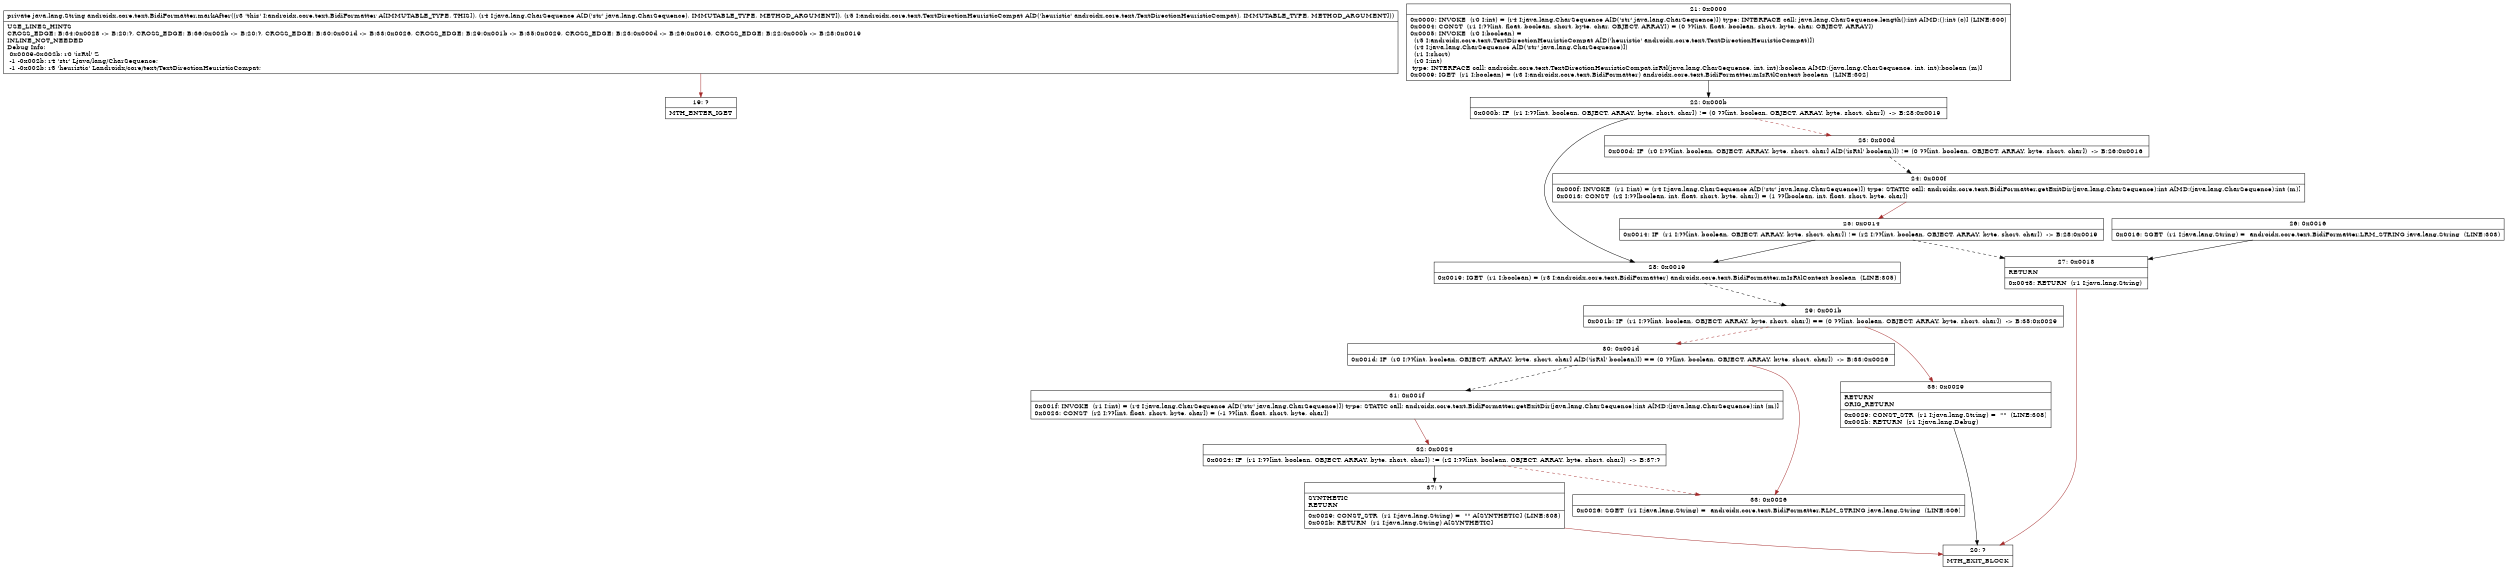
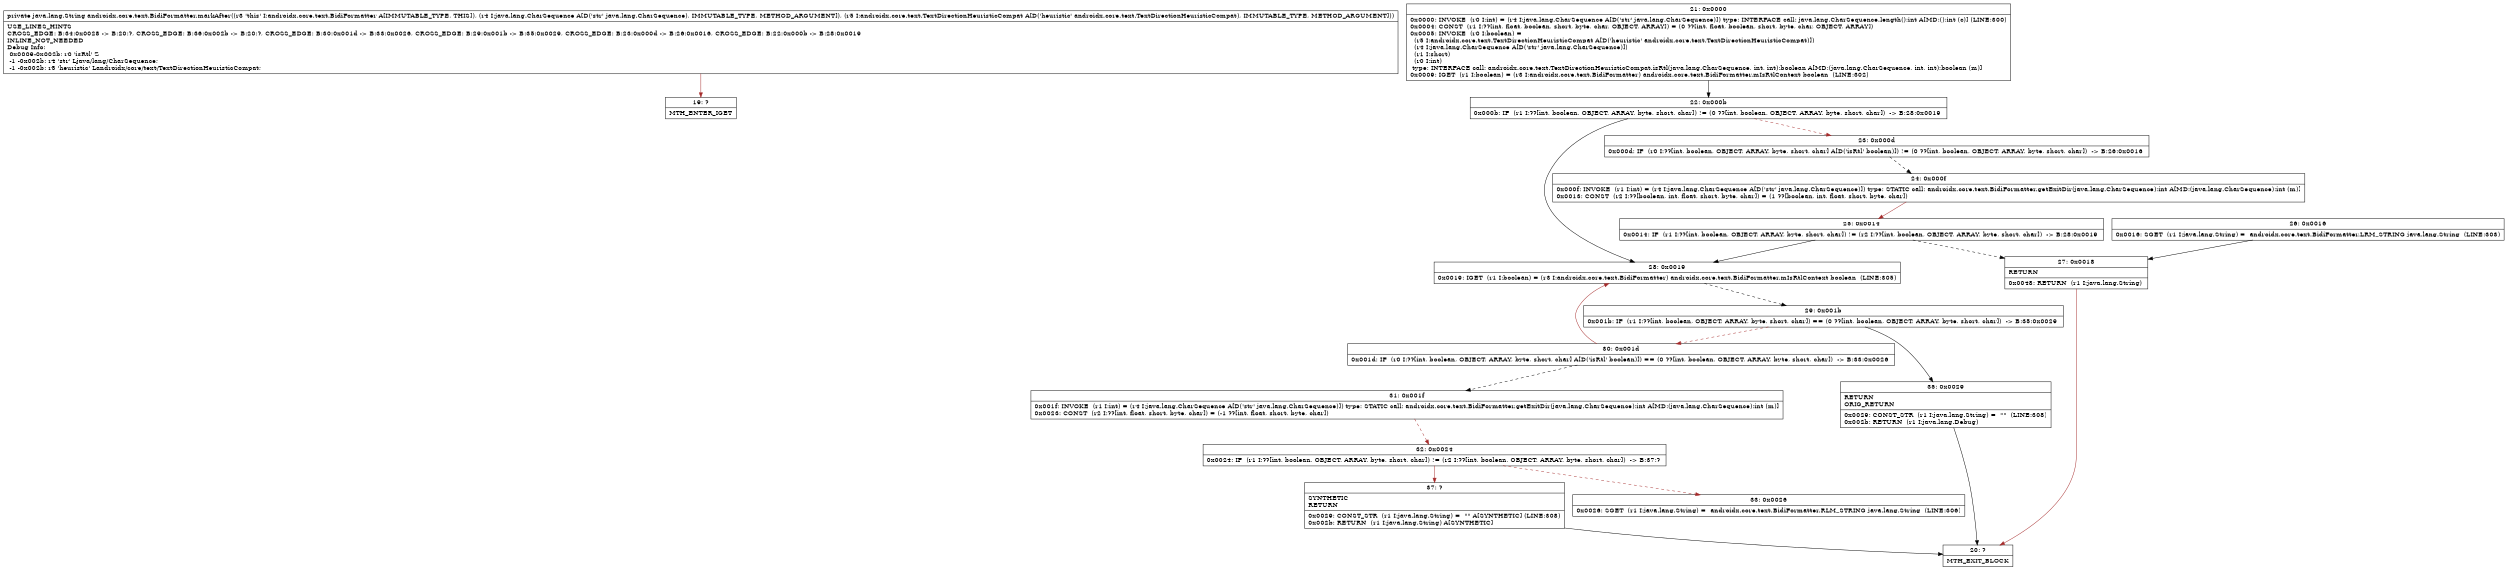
edge "29: 0x001b" -> "35: 0x0029": color brown -> black
edge "30: 0x001d" -> "33: 0x0026": now "30: 0x001d" -> "28: 0x0019"
edge "31: 0x001f" -> "32: 0x0024": style solid -> dashed
edge "32: 0x0024" -> "37: ?": color black -> brown
edge "37: ?" -> "20: ?": color brown -> black
